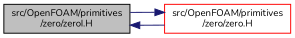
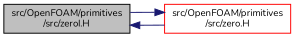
node "src/OpenFOAM/primitives /zero/zeroI.H": label "src/OpenFOAM/primitives /zero/zeroI.H" -> "src/OpenFOAM/primitives /src/zeroI.H"
node "src/OpenFOAM/primitives /zero/zero.H": label "src/OpenFOAM/primitives /zero/zero.H" -> "src/OpenFOAM/primitives /src/zero.H"
